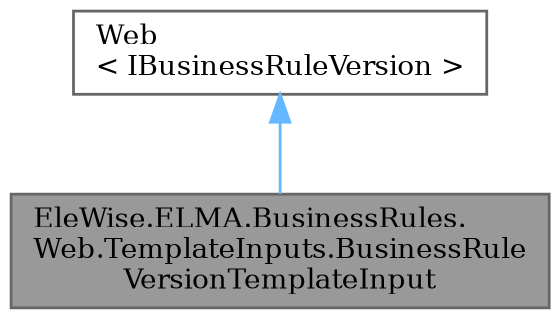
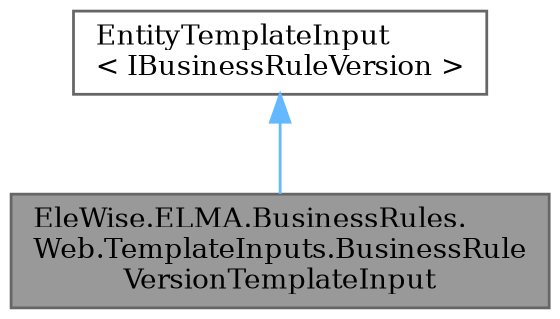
node "Web < IBusinessRuleVersion >": label "Web < IBusinessRuleVersion >" -> "EntityTemplateInput < IBusinessRuleVersion >"
